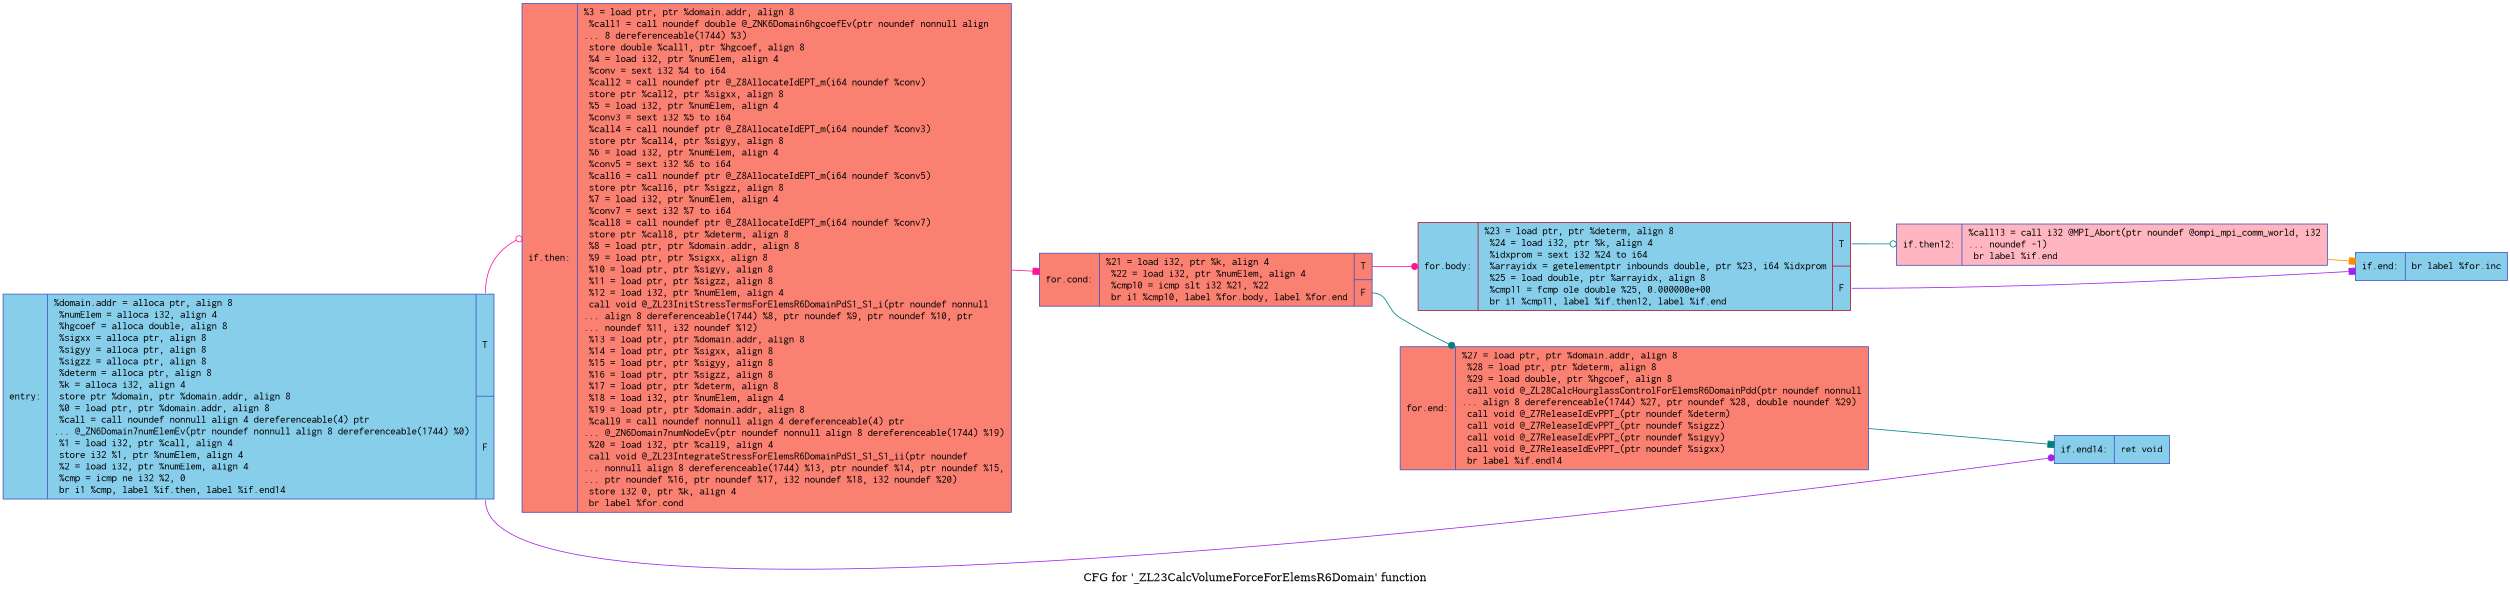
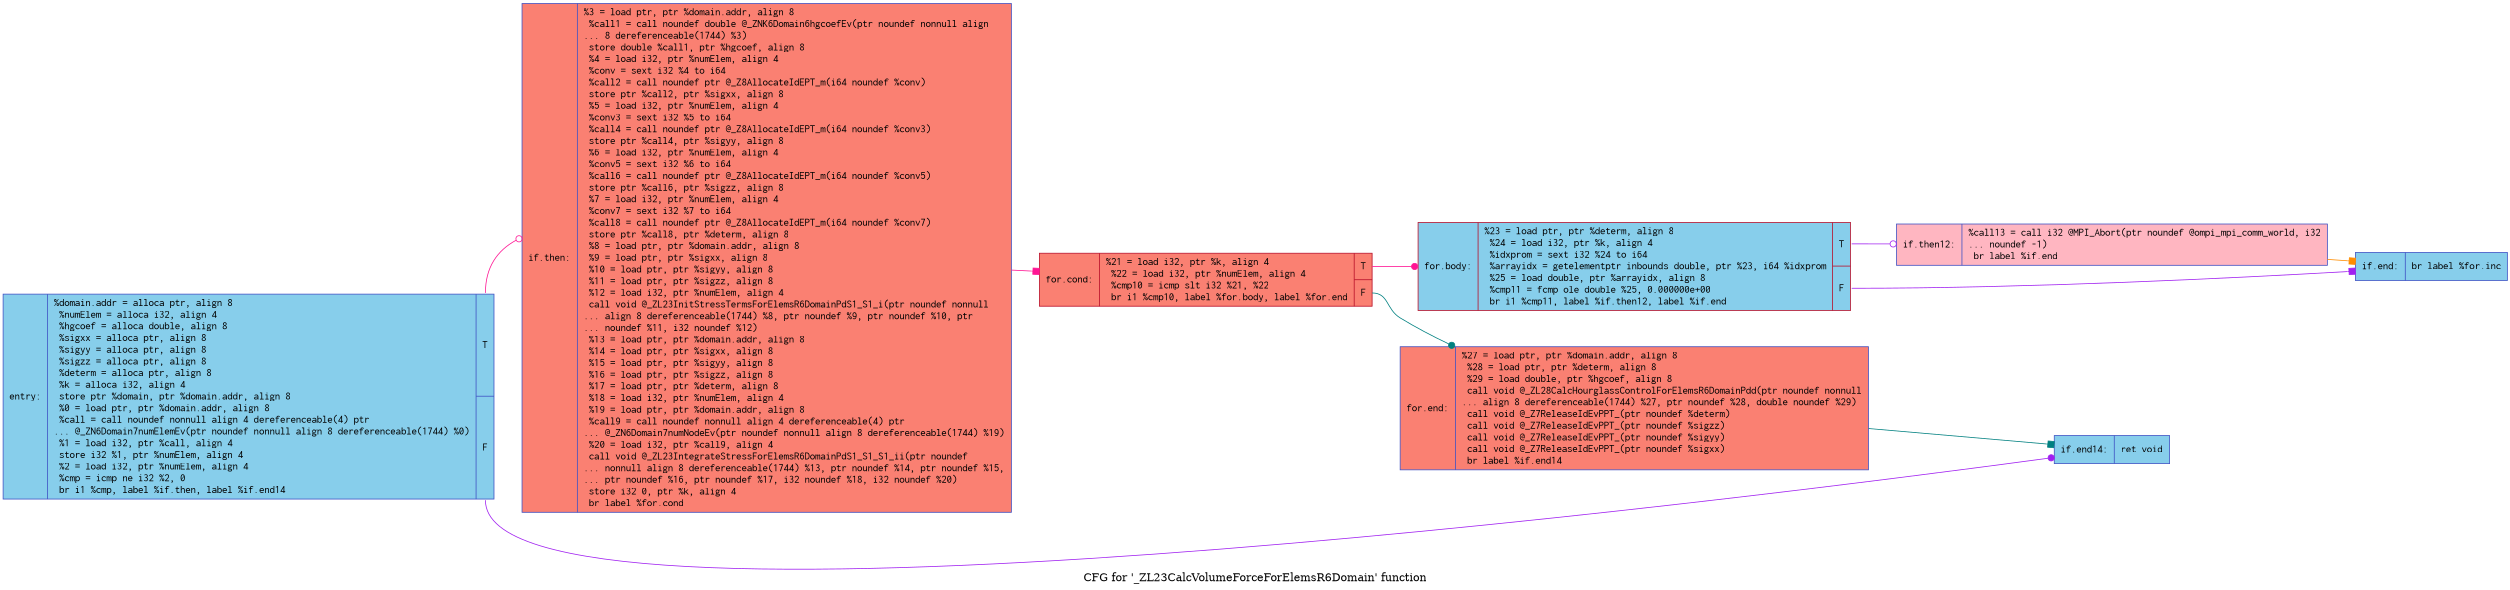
edge "for.body:" -> "if.then12:": color teal -> purple
node "for.cond:": color #3d50c3ff -> #b70d28ff
